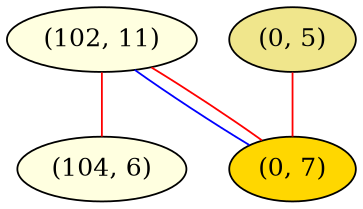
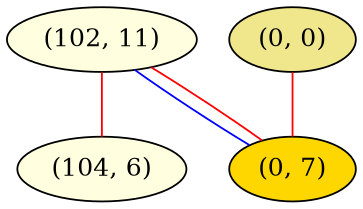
node "(0, 5)": label "(0, 5)" -> "(0, 0)"
